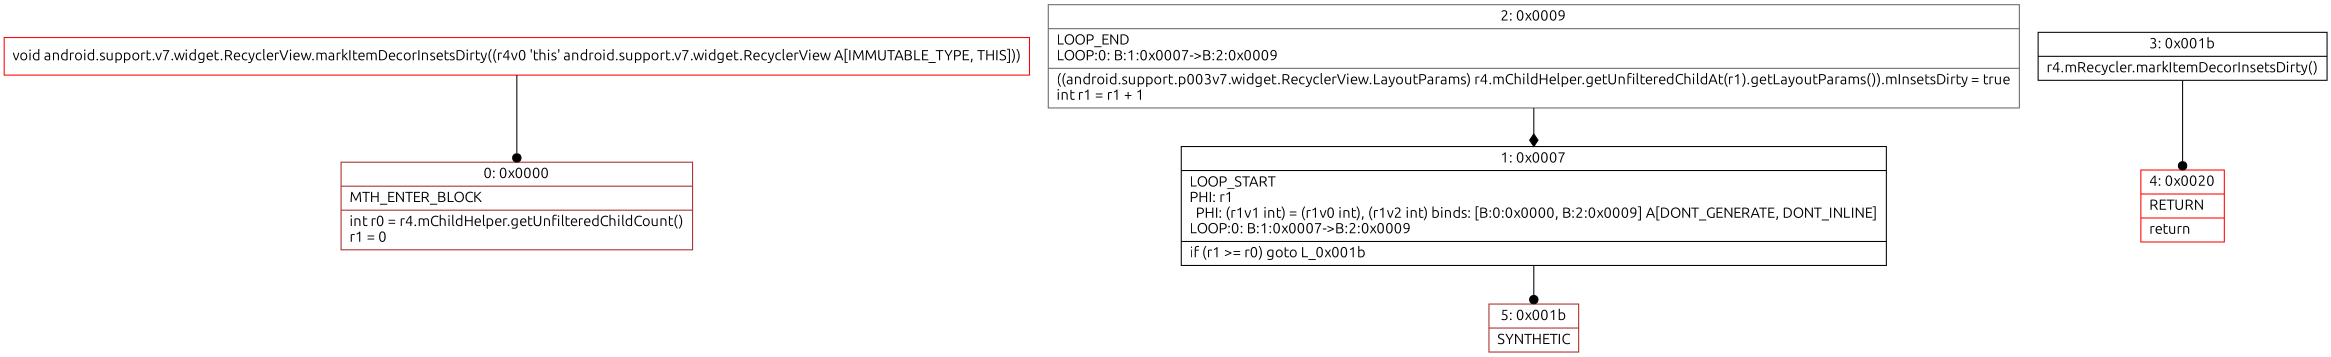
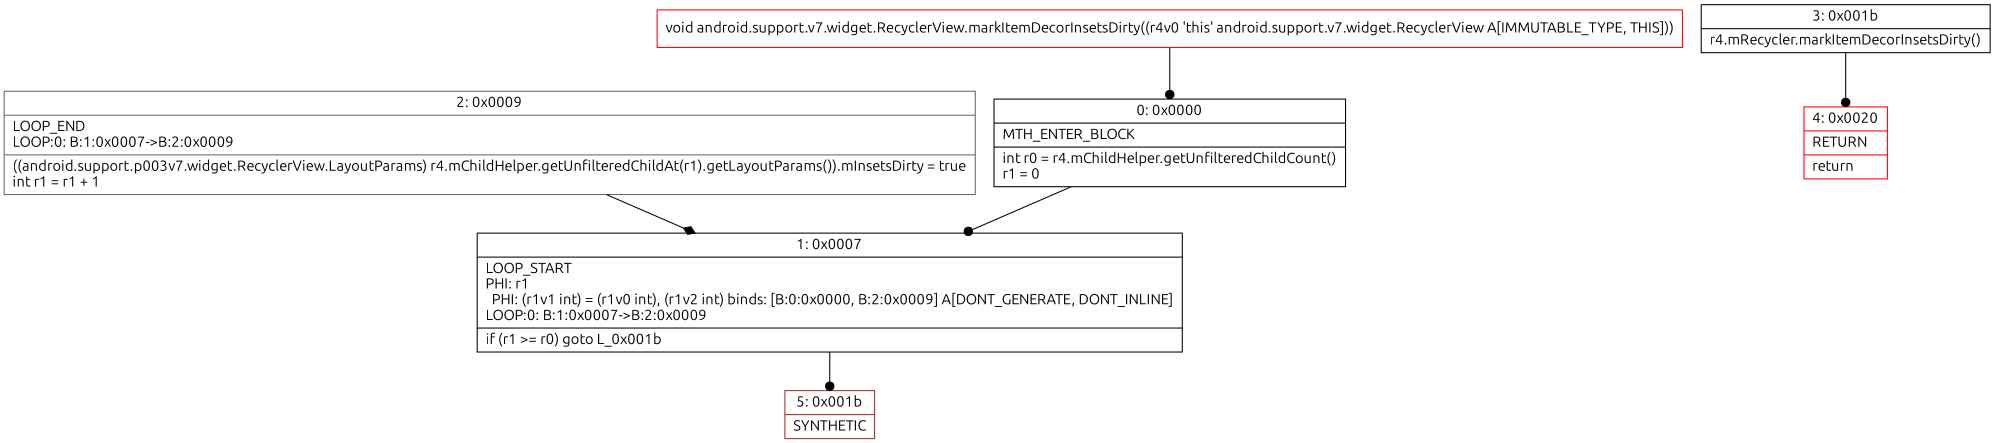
node "0: 0x0000": color brown -> black
edge "0: 0x0000" -> "1: 0x0007": added
